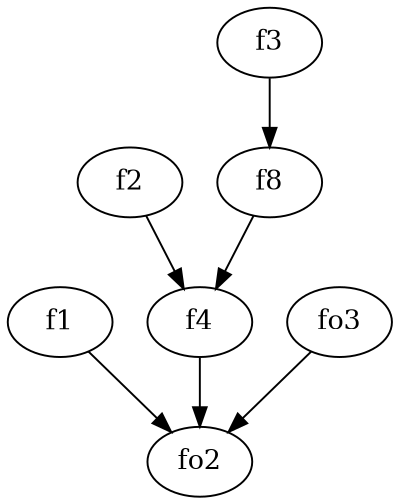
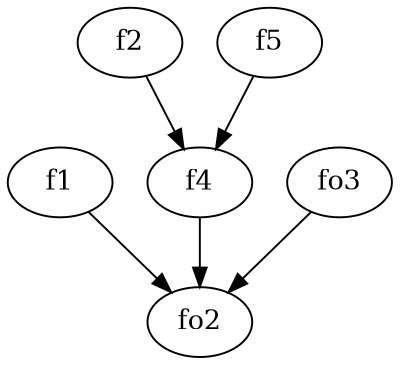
node "f3": removed
node "f8": label "f8" -> "f5"
